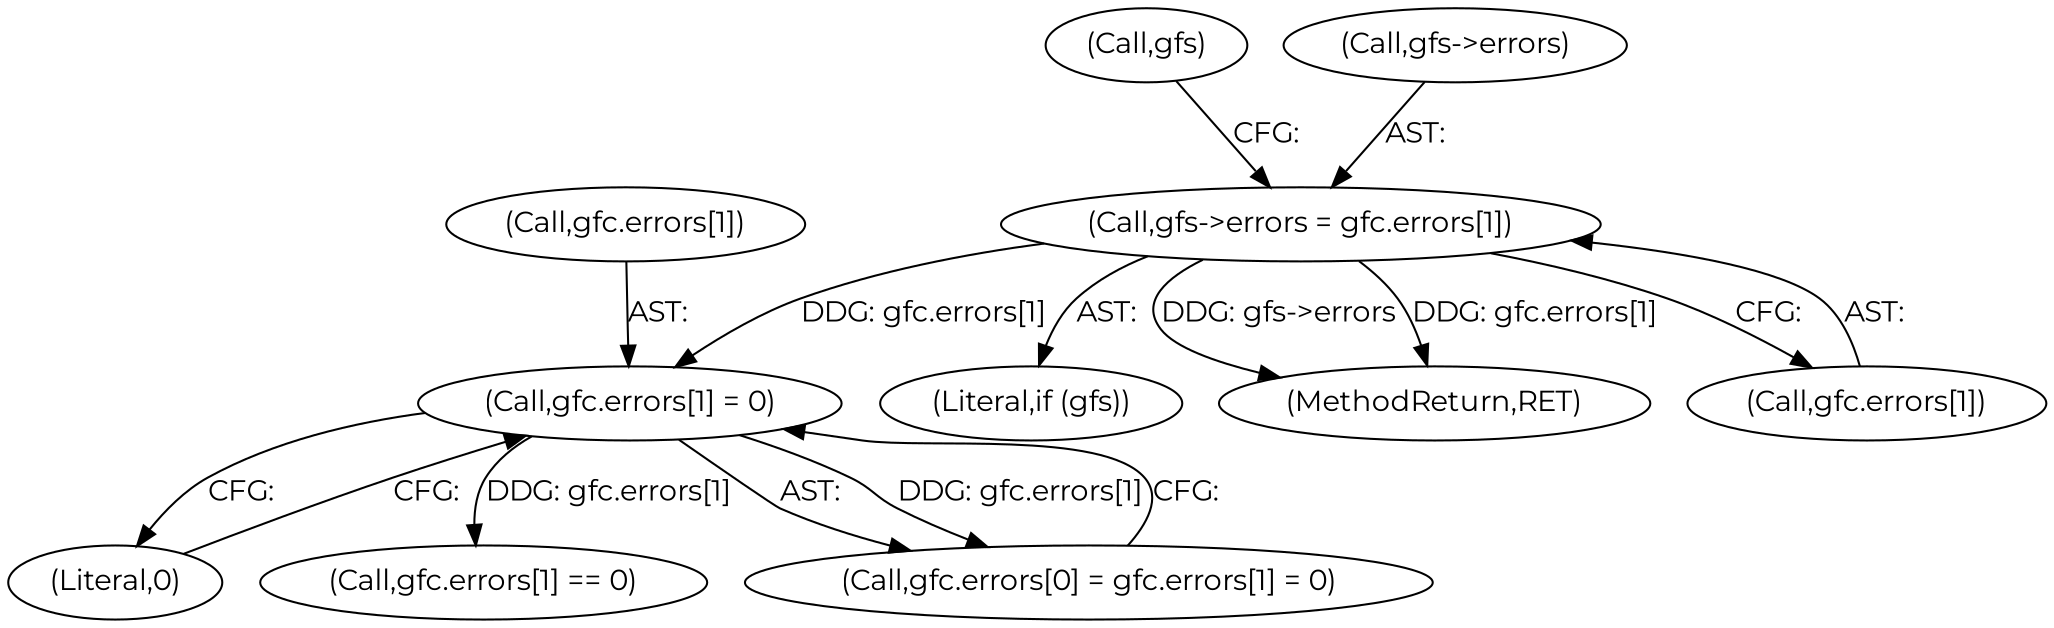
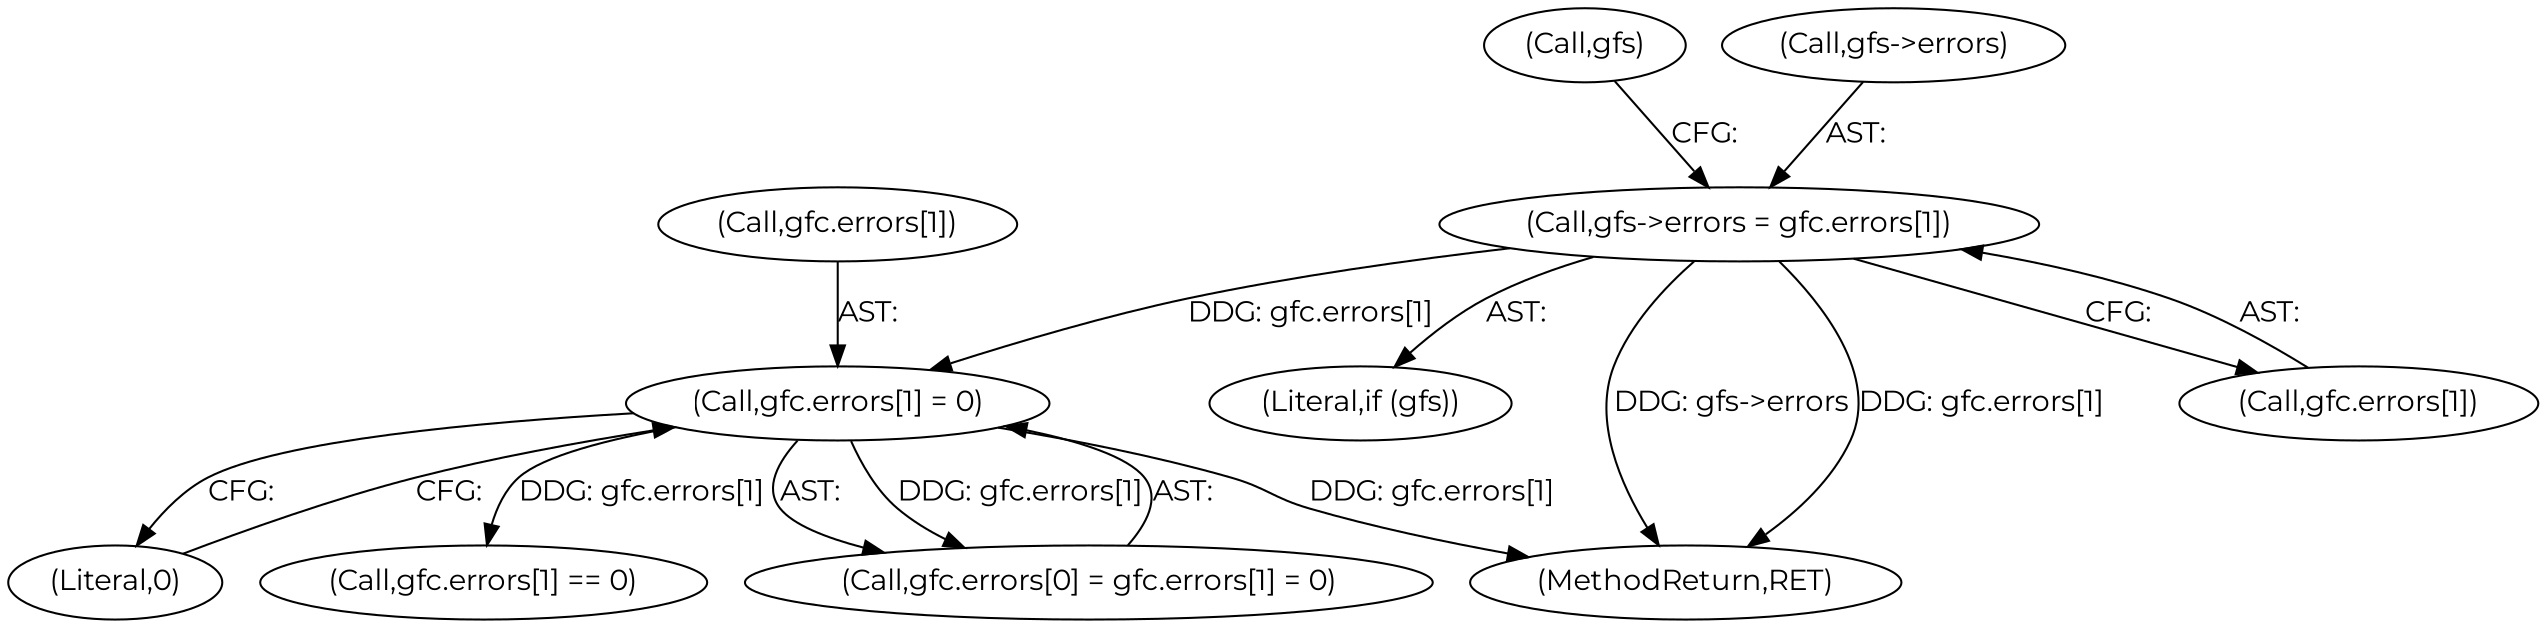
edge "(Call,gfc.errors[1] = 0)" -> "(MethodReturn,RET)": added, label "DDG: gfc.errors[1]"
edge "(Call,gfc.errors[0] = gfc.errors[1] = 0)" -> "(Call,gfc.errors[1] = 0)": label "CFG: " -> "AST: "
